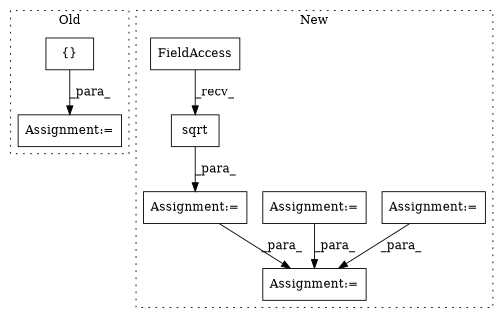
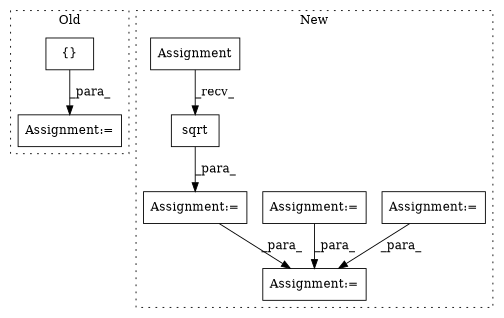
node "FieldAccess": label "FieldAccess" -> "Assignment"
